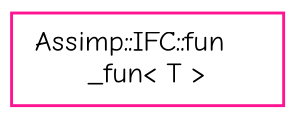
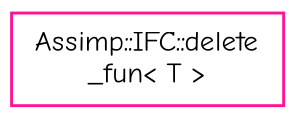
node "Assimp::IFC::fun _fun< T >": label "Assimp::IFC::fun _fun< T >" -> "Assimp::IFC::delete _fun< T >"
